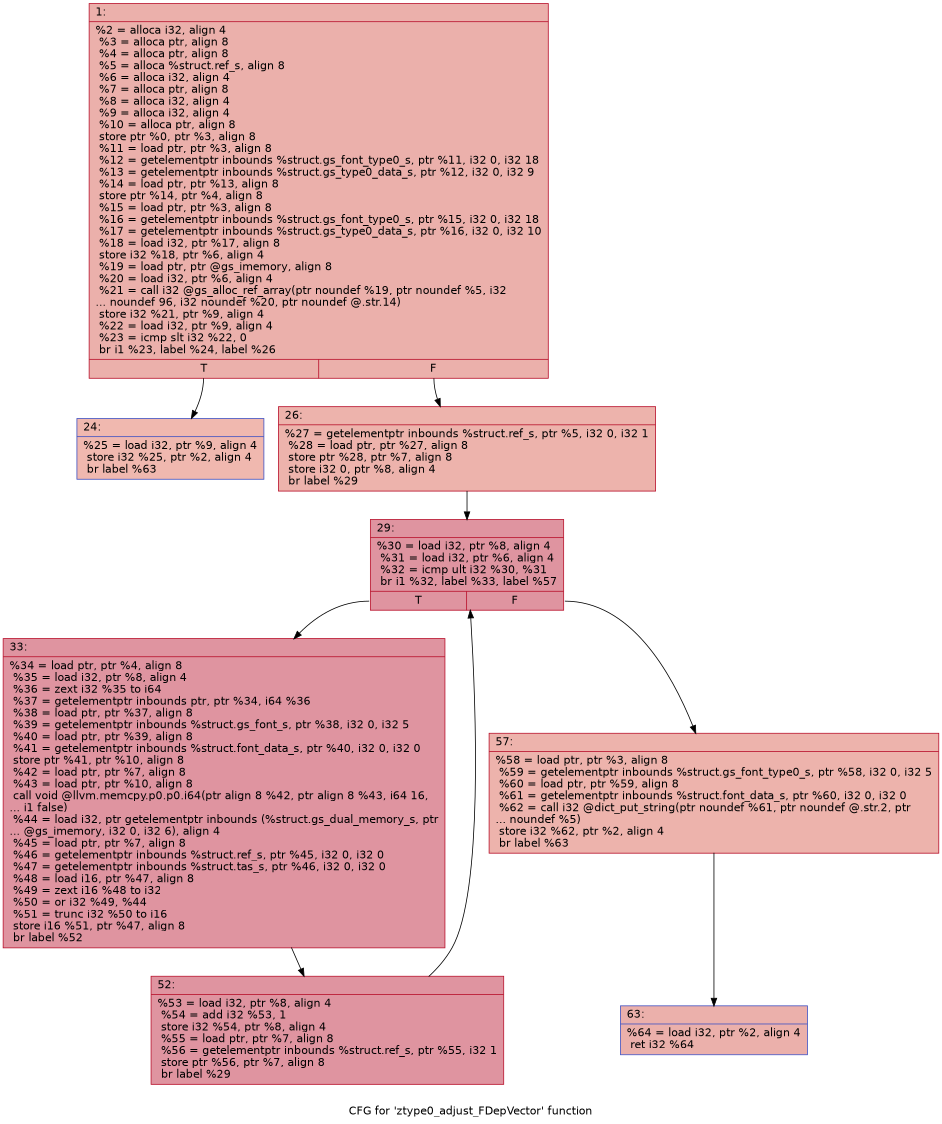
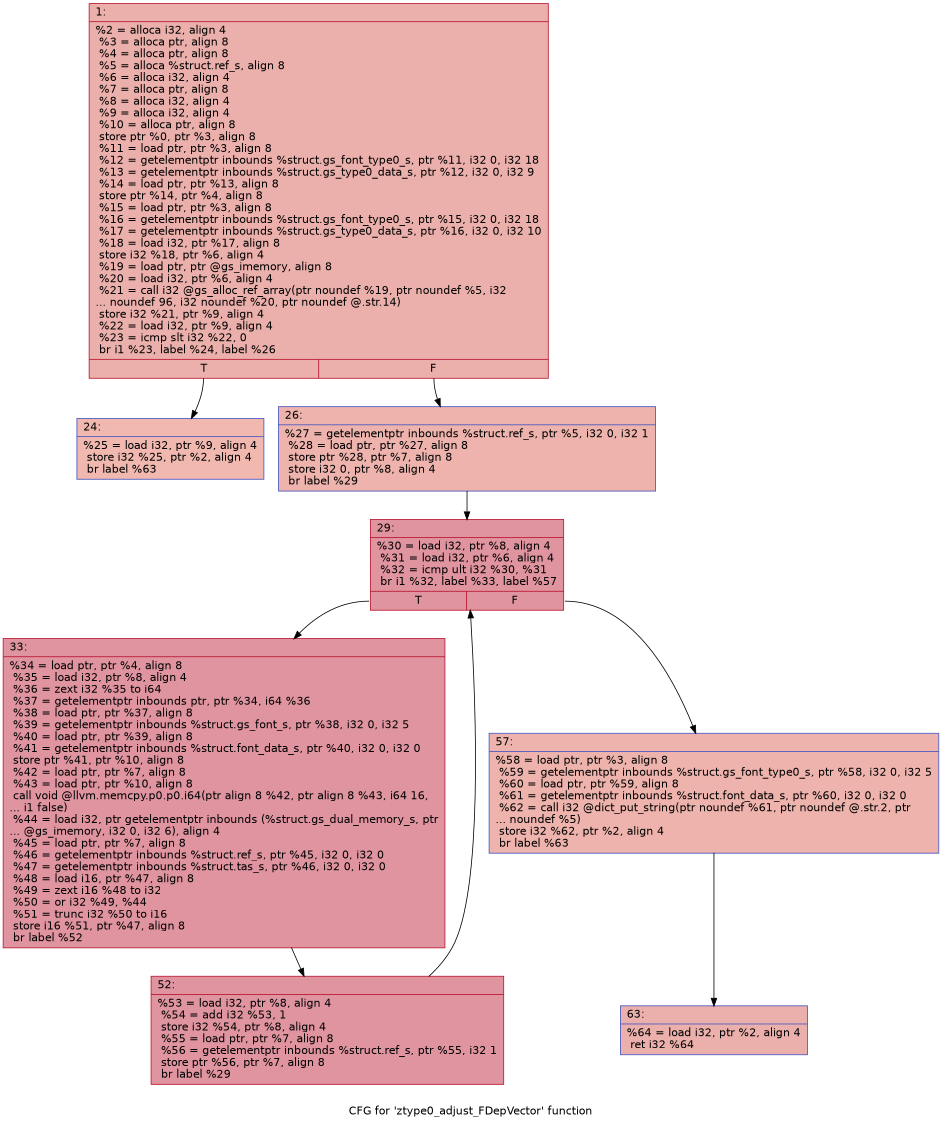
node "26:": color #b70d28ff -> #3d50c3ff
node "57:": color #b70d28ff -> #3d50c3ff
